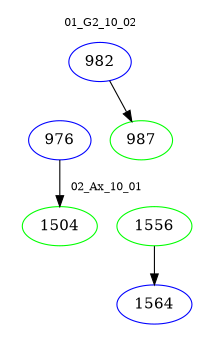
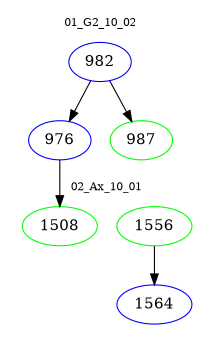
edge "982" -> "976": added
node "1504": label "1504" -> "1508"
